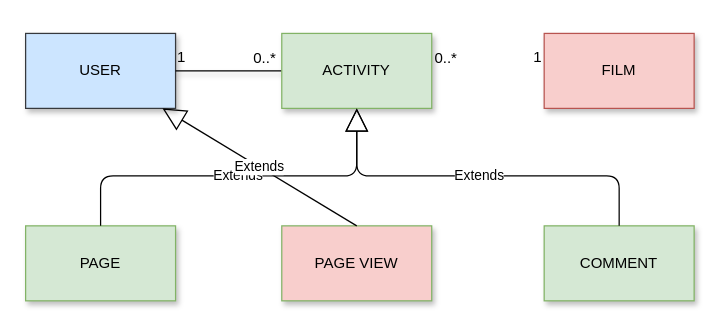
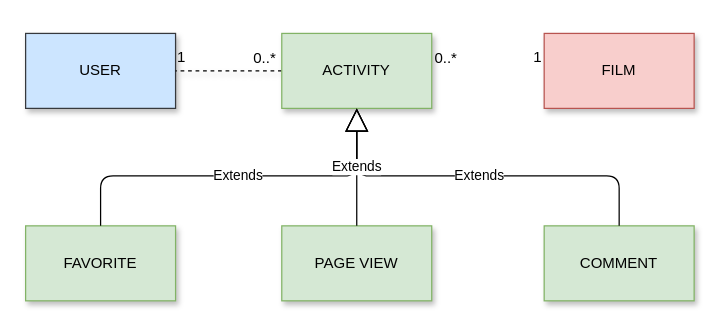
edge "USER" -- "ACTIVITY": style solid -> dashed
edge "PAGE VIEW" -> "USER": now "PAGE VIEW" -> "ACTIVITY"
node "PAGE": label "PAGE" -> "FAVORITE"
node "PAGE VIEW": fillcolor #f8cecc -> #d5e8d4
